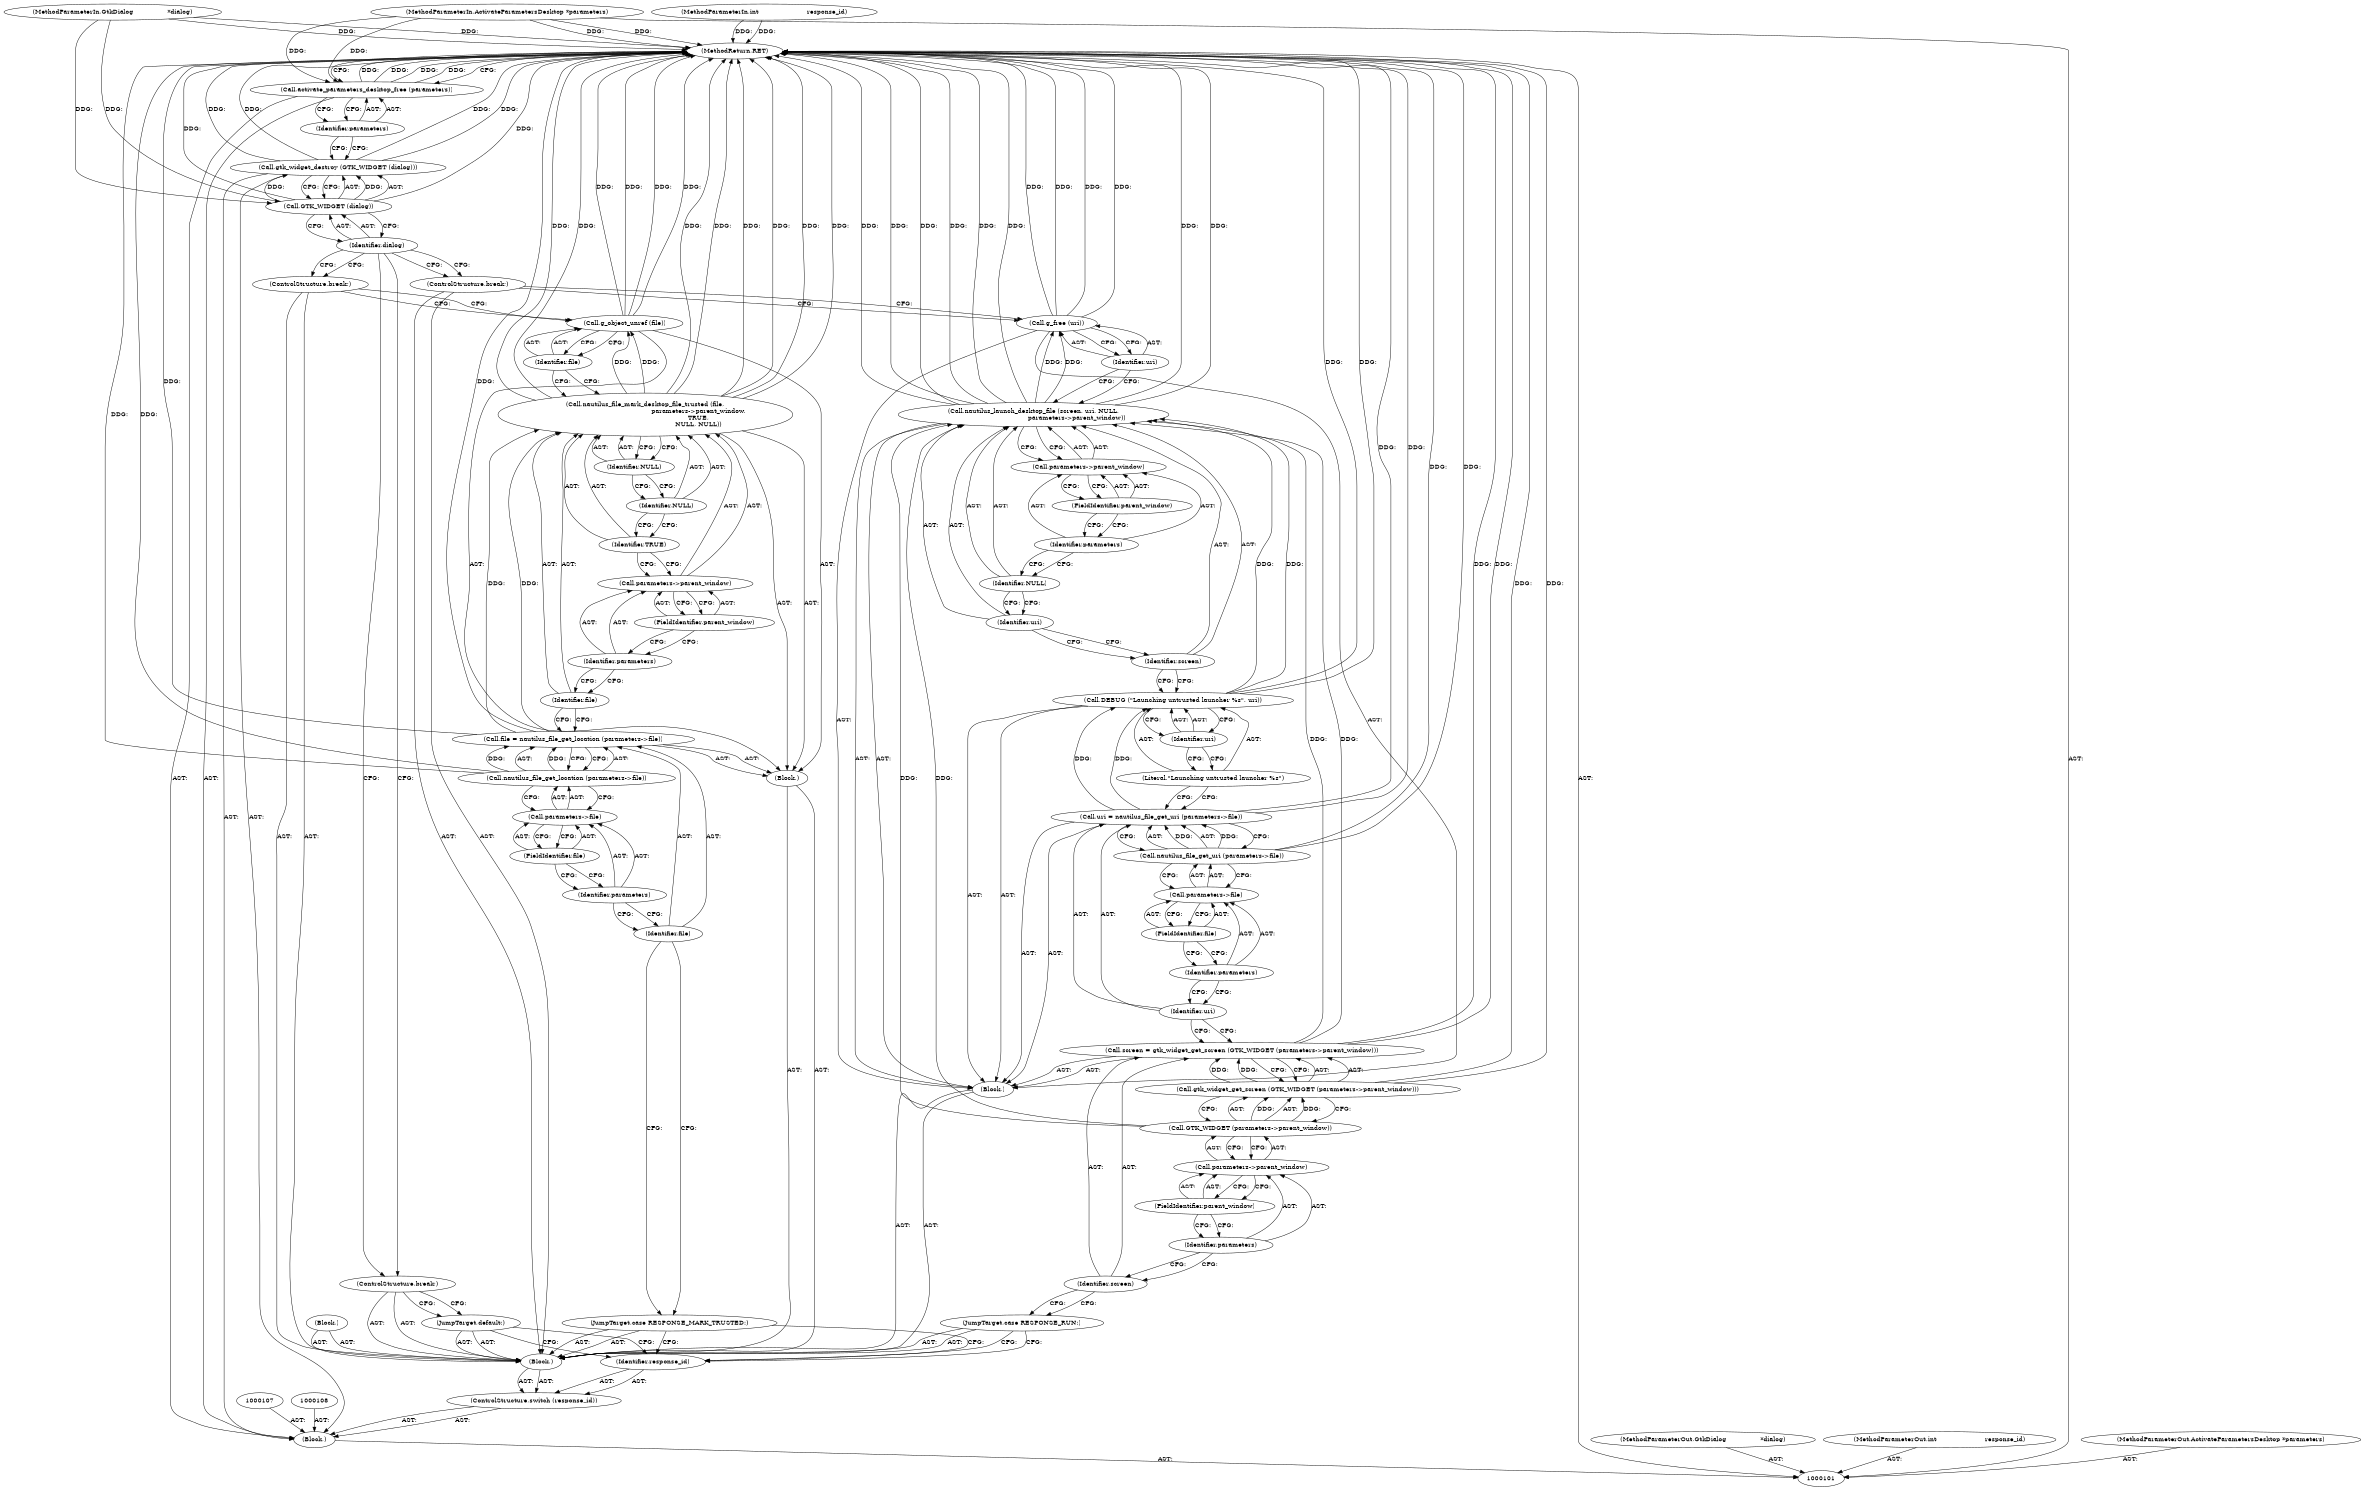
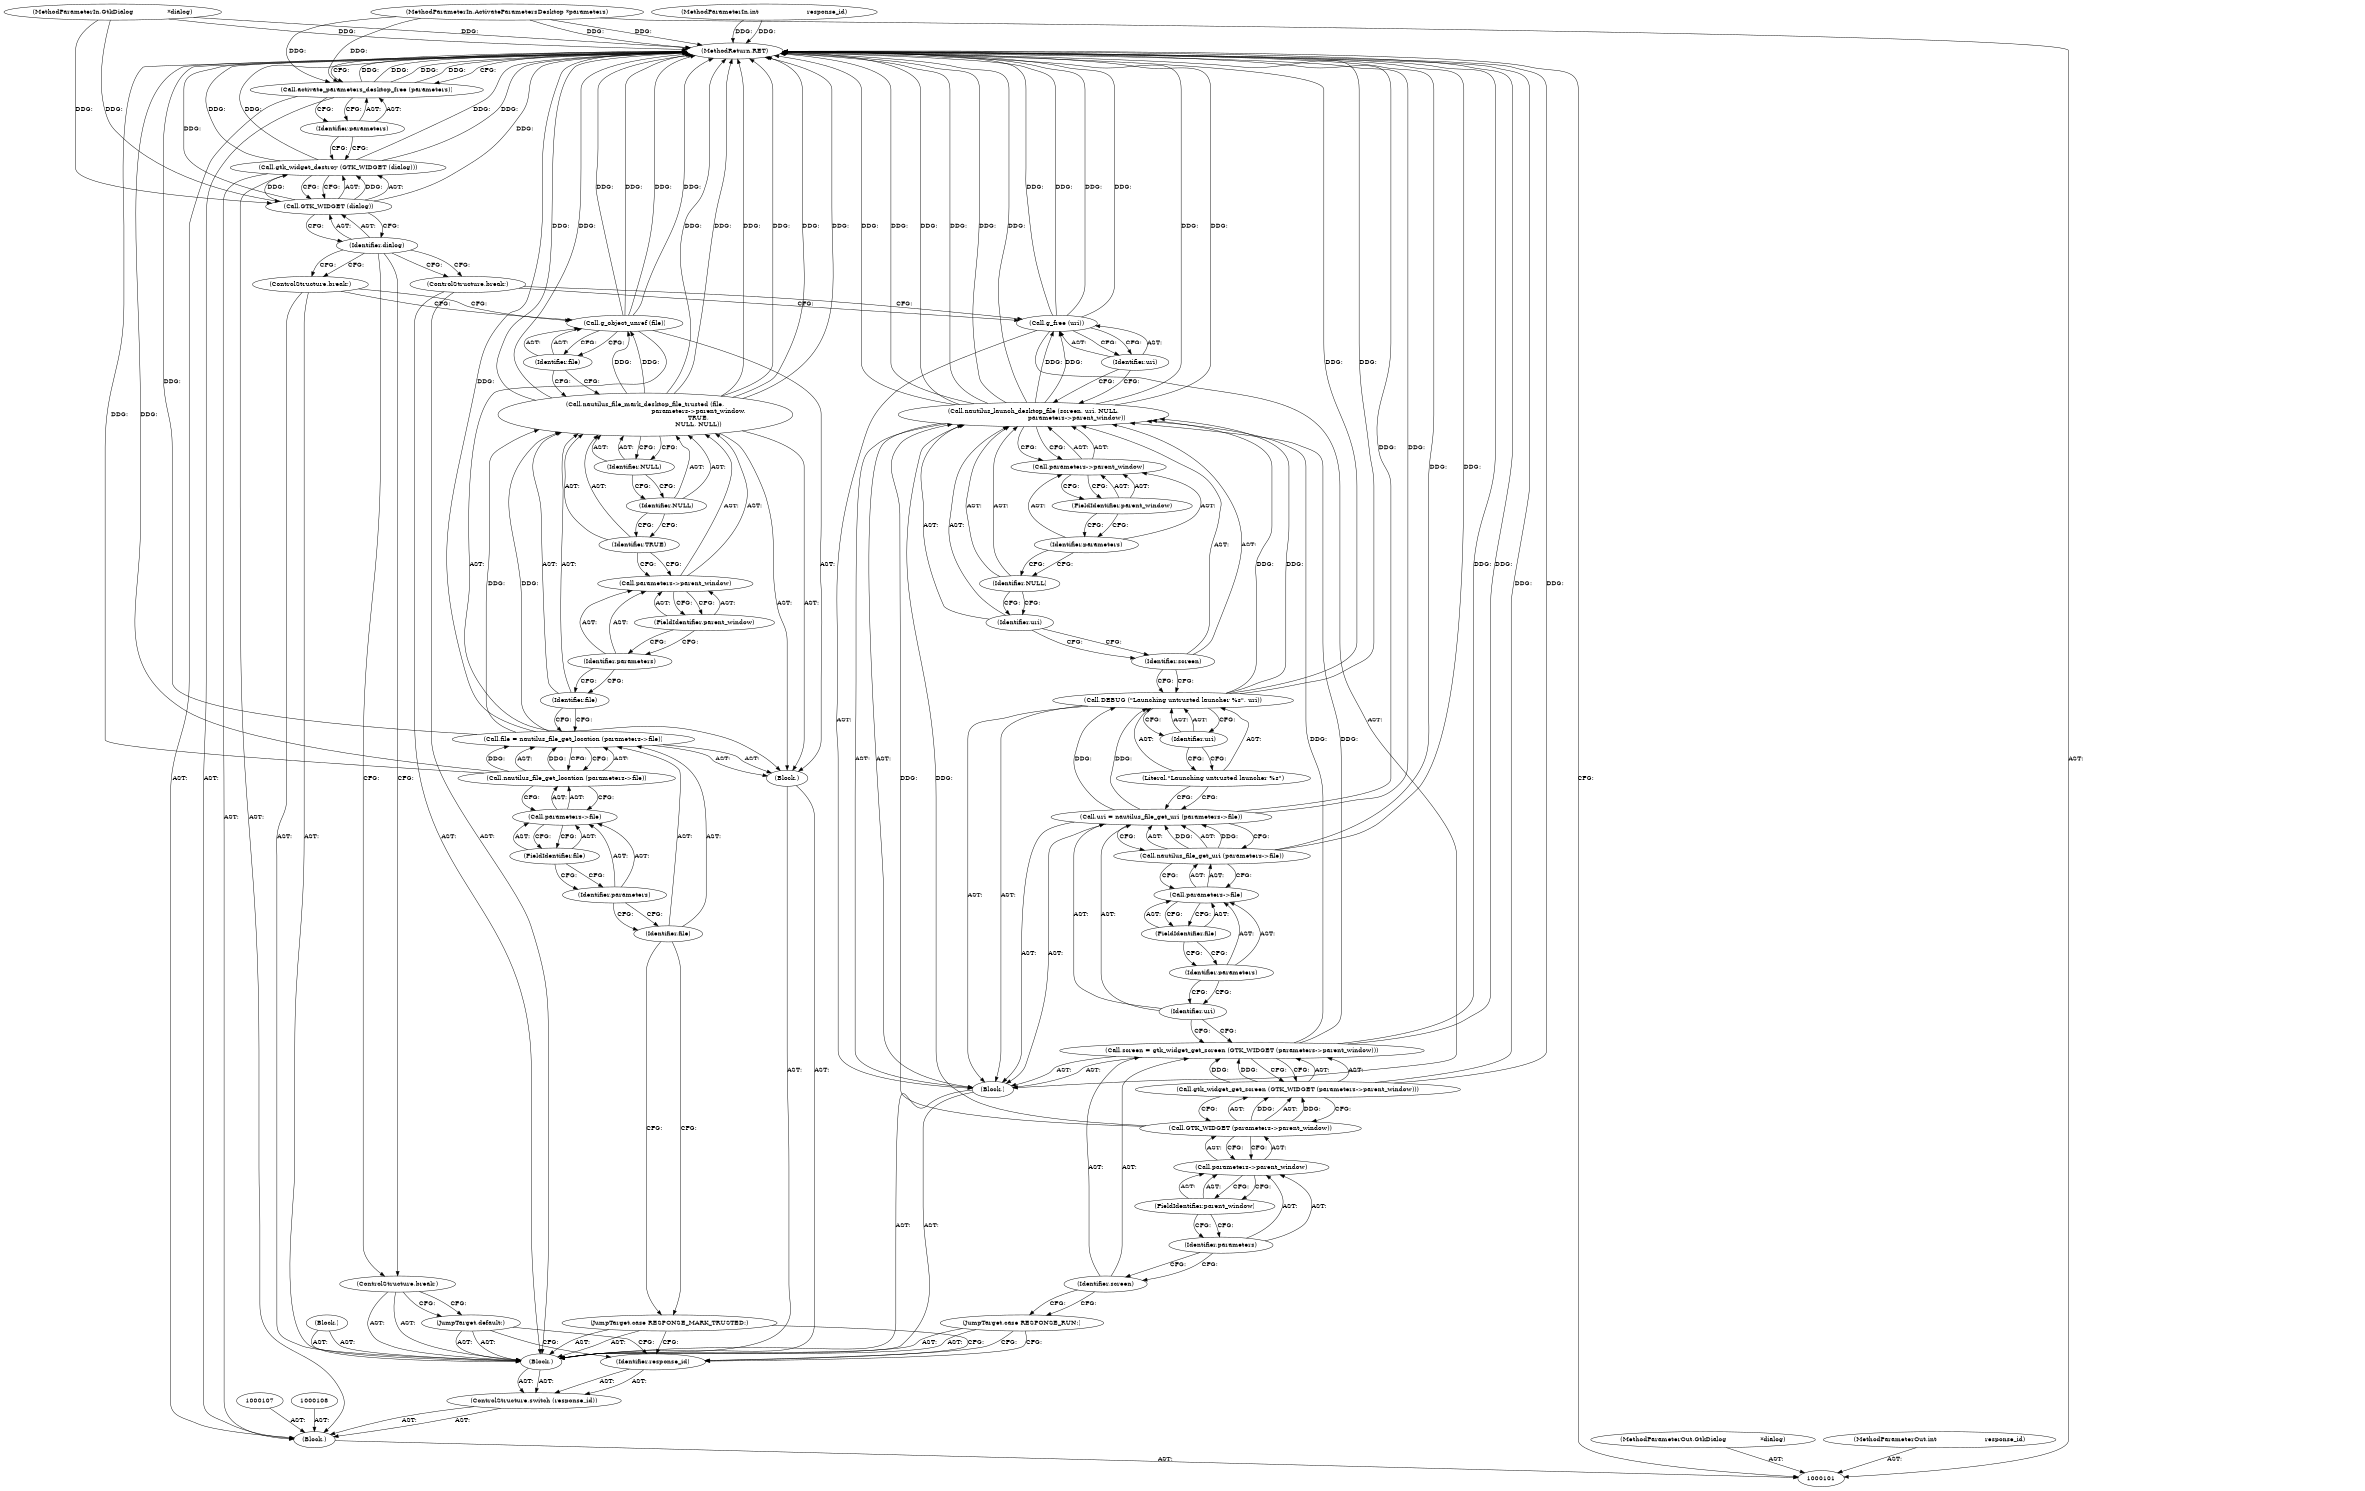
edge "(MethodReturn,RET)" -> "1000101": label "AST: " -> "CFG: "
node "(MethodParameterOut,ActivateParametersDesktop *parameters)": removed
